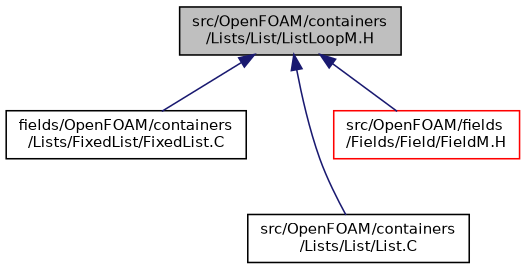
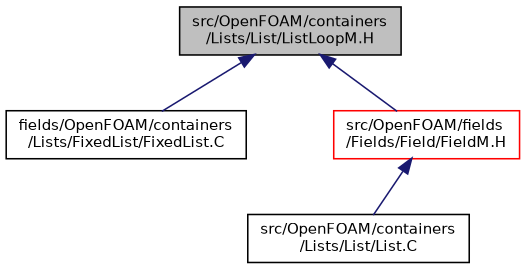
edge "src/OpenFOAM/containers /Lists/List/List.C" -> "src/OpenFOAM/containers /Lists/List/ListLoopM.H": now "src/OpenFOAM/containers /Lists/List/List.C" -> "src/OpenFOAM/fields /Fields/Field/FieldM.H"
